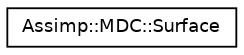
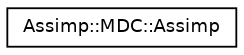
node "Assimp::MDC::Surface": label "Assimp::MDC::Surface" -> "Assimp::MDC::Assimp"
